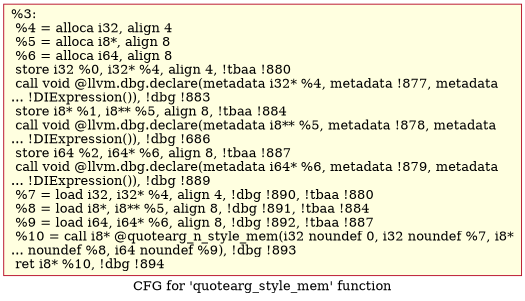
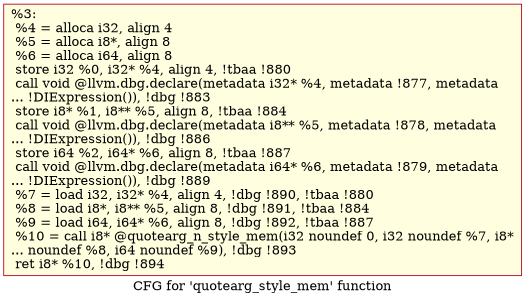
node "%3:": text "... !DIExpression()), !dbg !686" -> "... !DIExpression()), !dbg !886"
